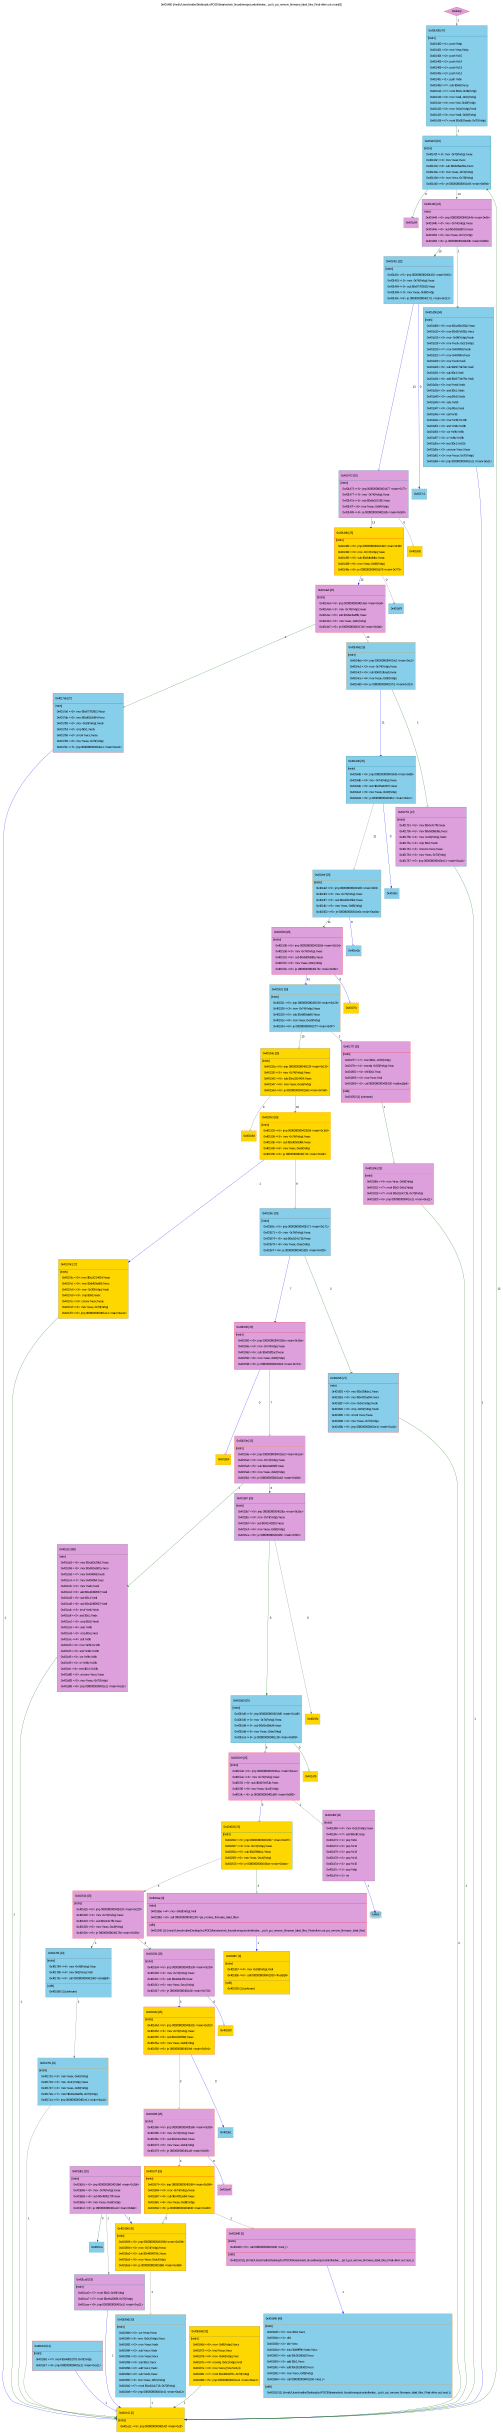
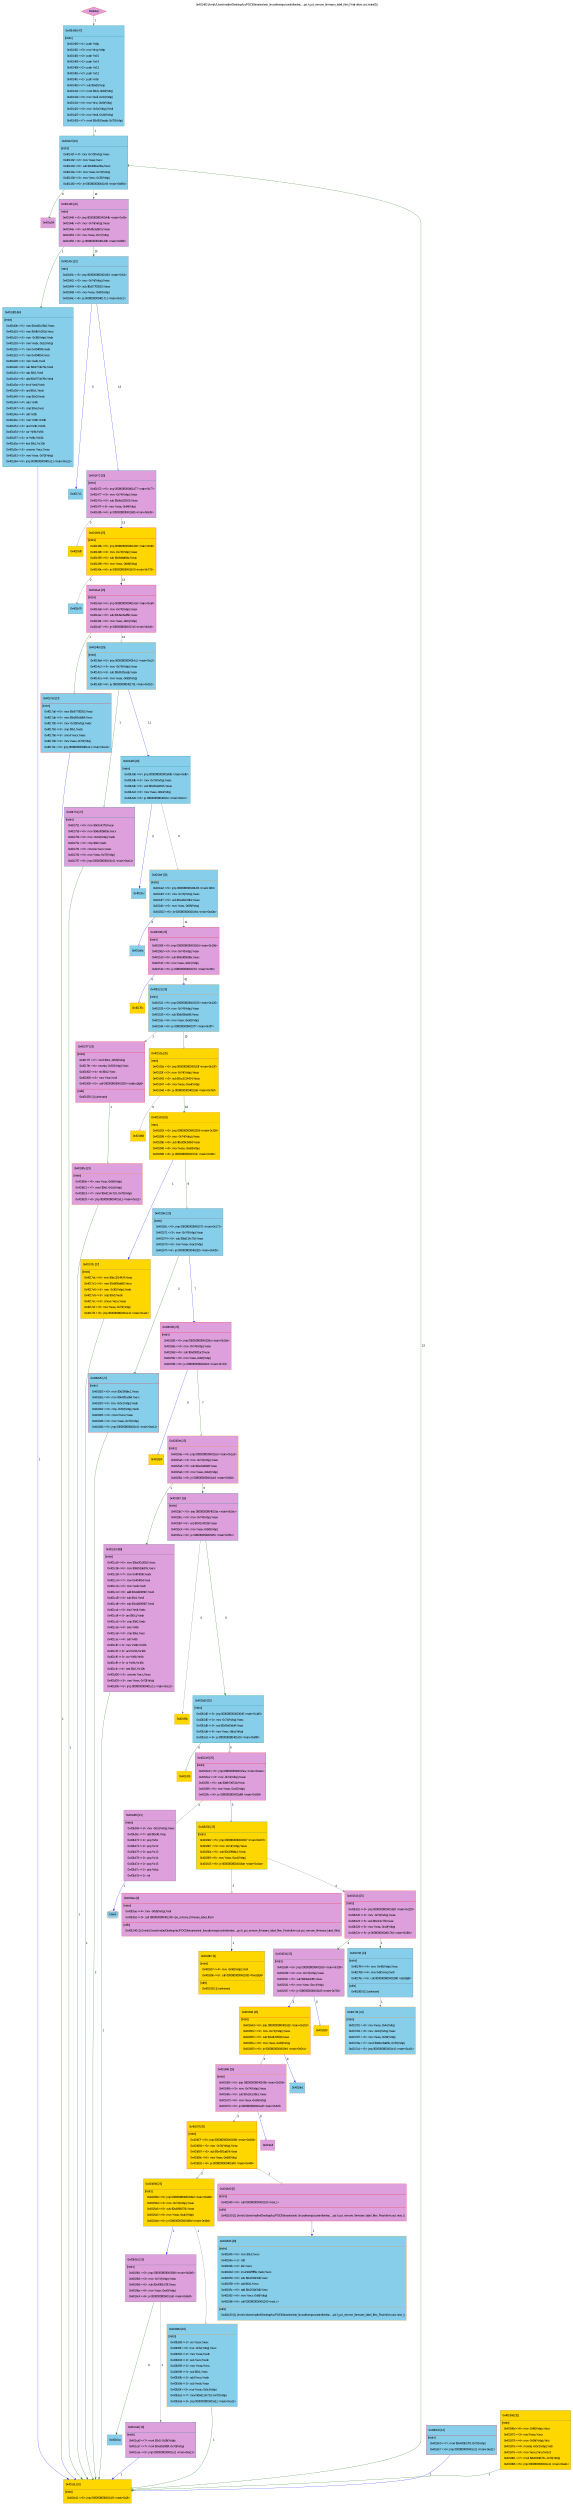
edge "0x4016b1 [25]" -> "0x401698 [25]": reversed
edge "0x401791 [21]" -> "0x401e11 [5]": removed, label "1"
